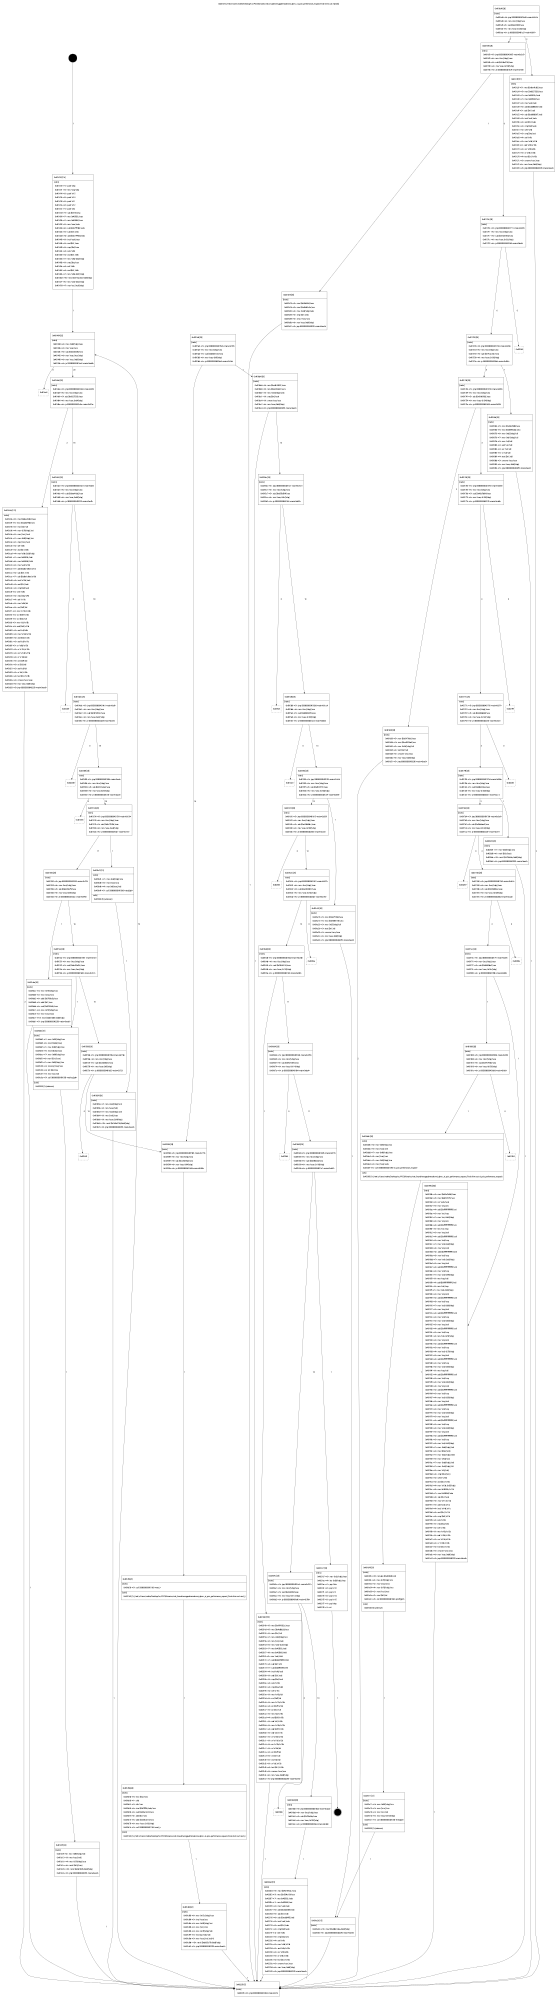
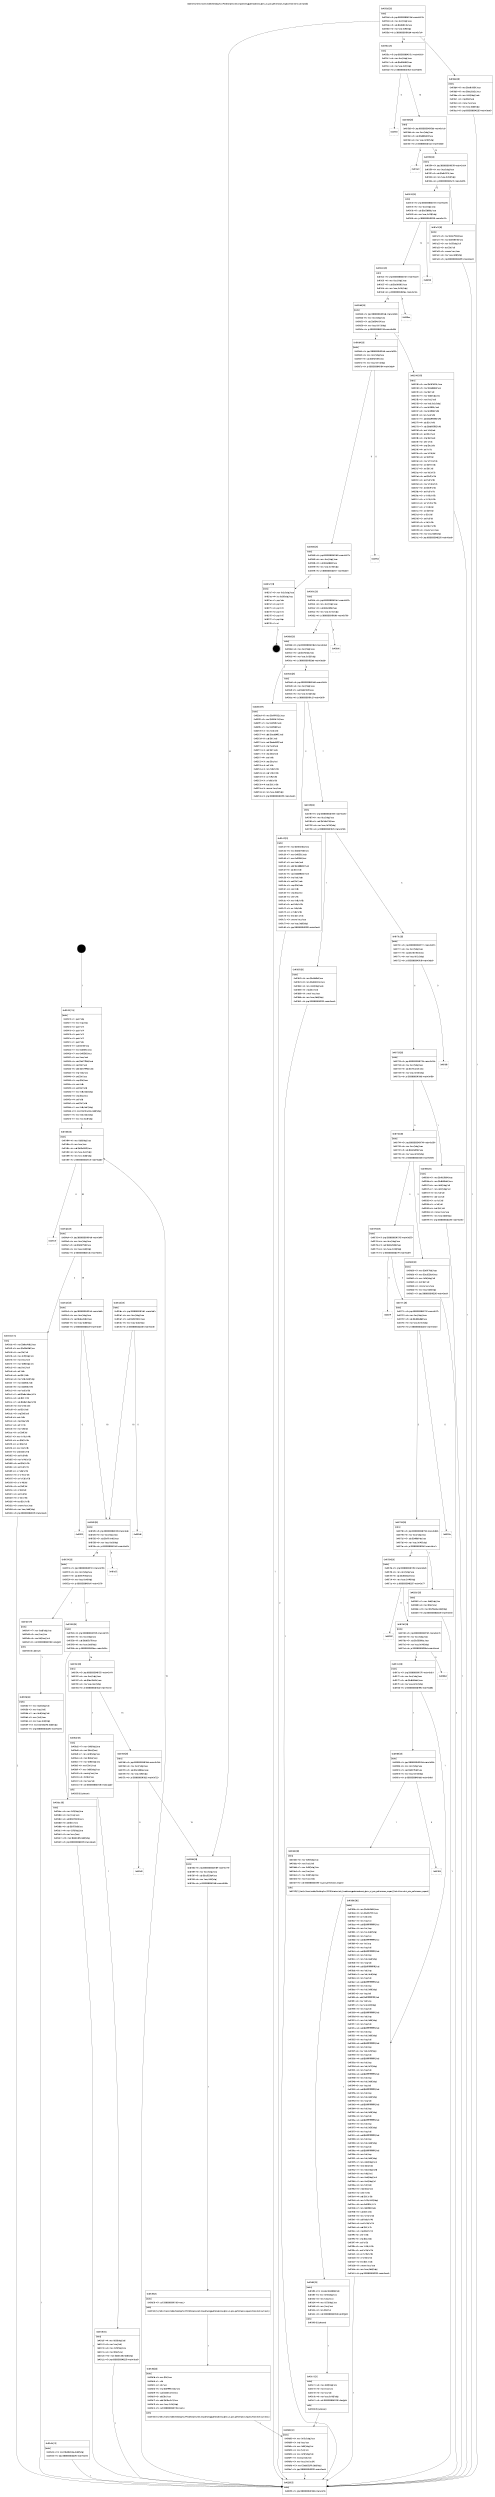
edge "0x401bb4 [30]" -> "0x4015bc [28]": now "0x4015a0 [28]" -> "0x4015bc [28]"
edge "0x4014c0 [28]" -> "0x4014dc [28]": now "0x4014c0 [28]" -> "0x4014f8 [28]"
edge "0x4016b8 [28]" -> "0x4016d4 [28]": added, label "9"
edge "0x401a19 [30]" -> "0x401e26 [15]": now "0x401a19 [30]" -> "0x4022f0 [5]"
edge "0x401e11 [21]" -> "0x401e26 [15]": now "0x401e11 [21]" -> "0x401d83 [41]"
